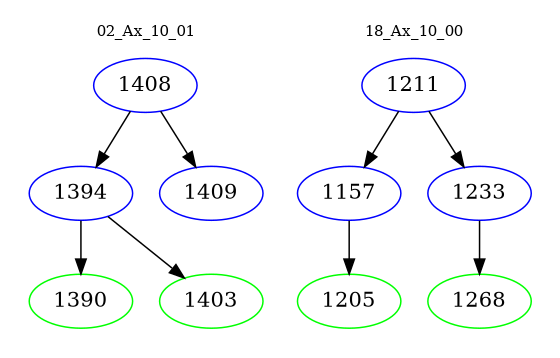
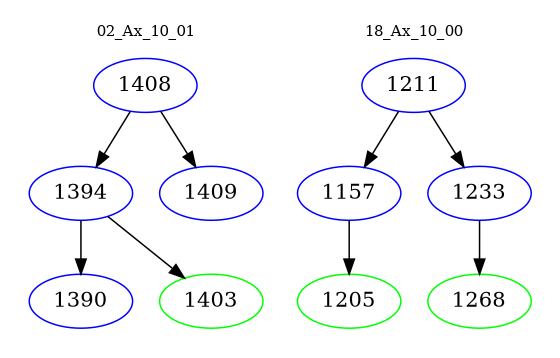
node "1390": color green -> blue
